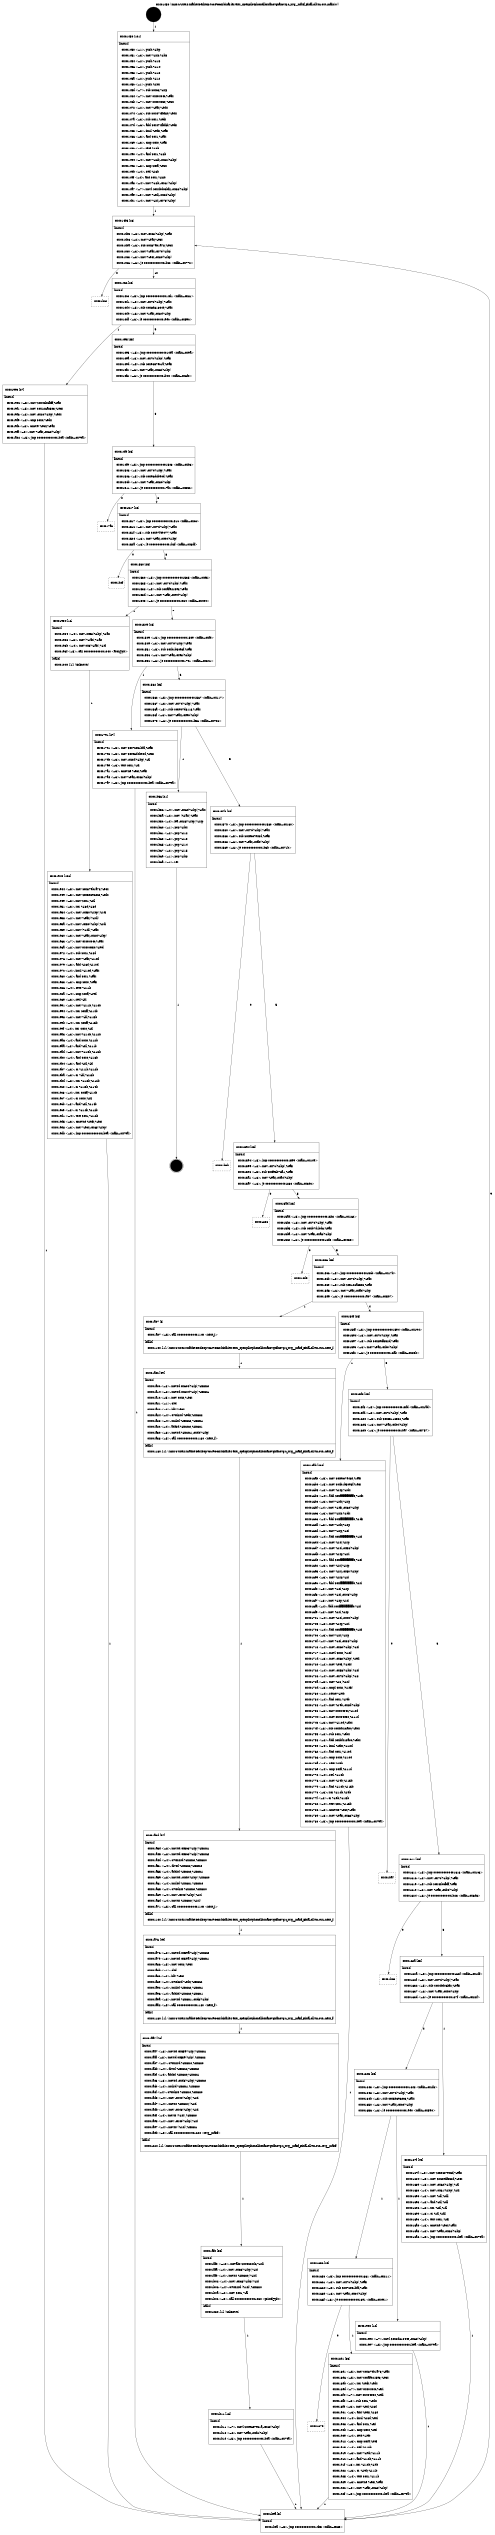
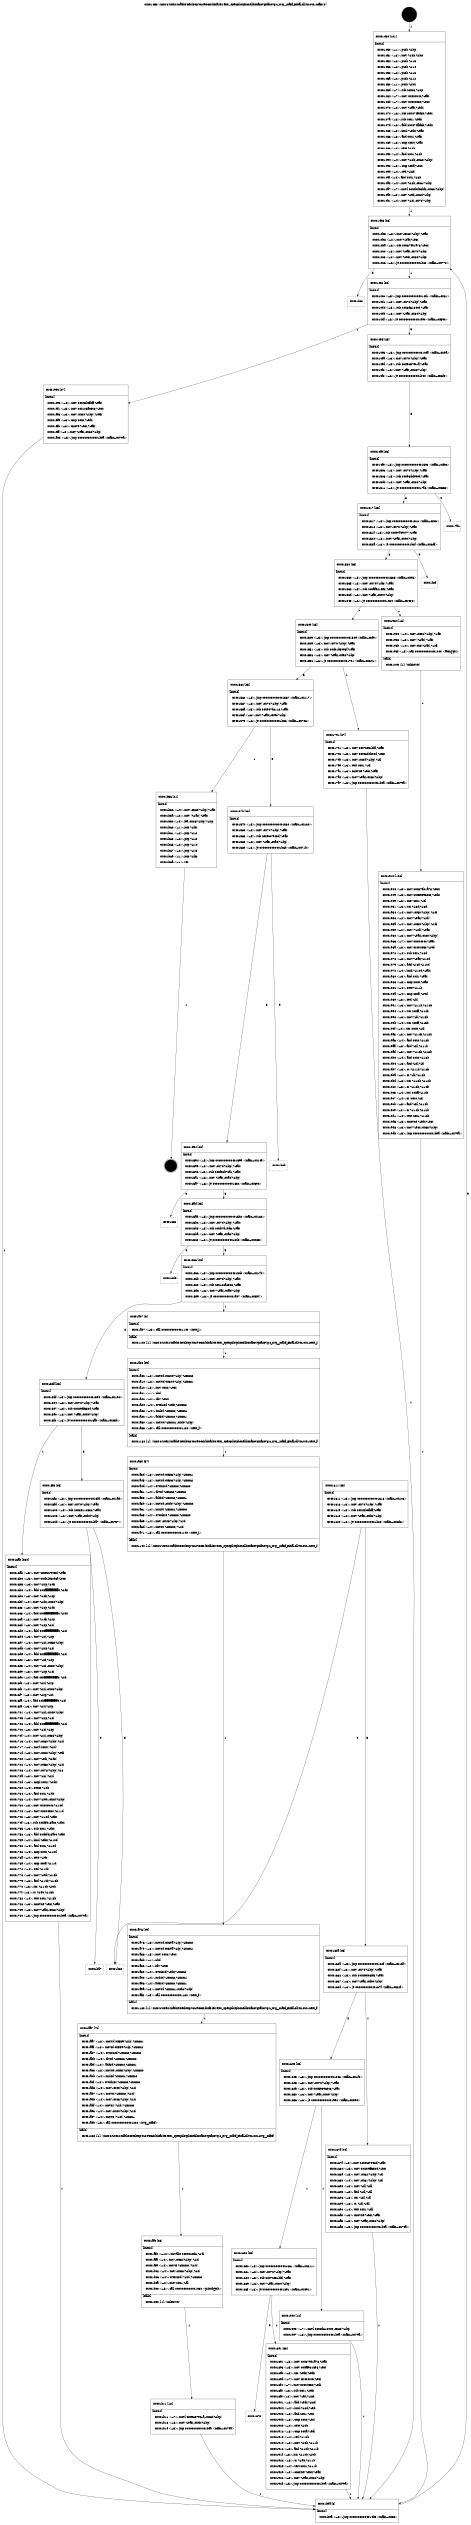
edge "0x4014b5 [23]" -> "0x4014cc [25]": label " 10" -> " 1"
edge "0x4015f8 [25]" -> "0x401611 [25]": now "0x4015f8 [25]" -> "0x401b23"
